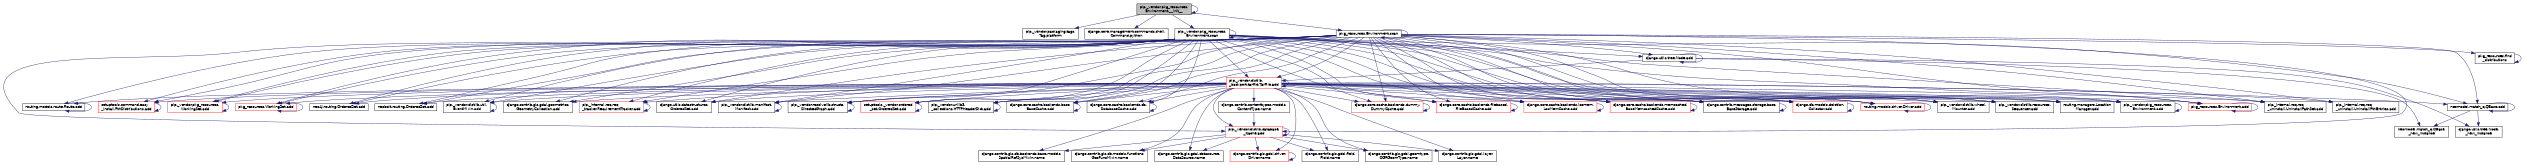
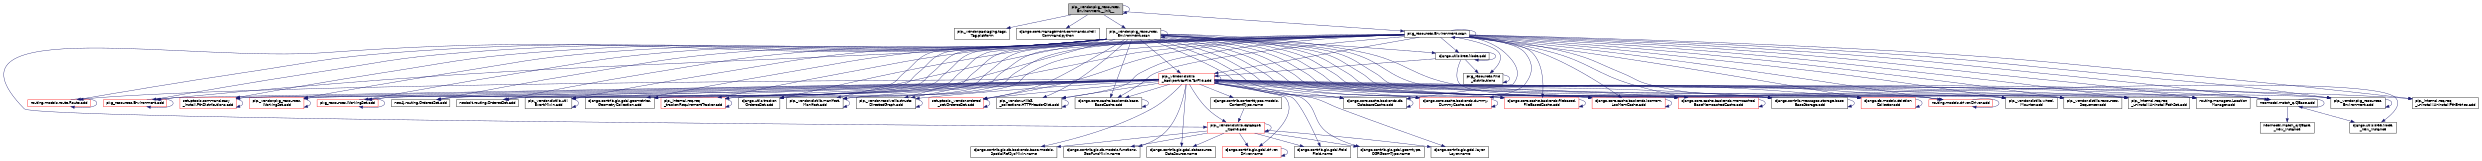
edge "django.utils.tree.Node.add" -> "neomodel.match_q.QBase. _new_instance": now "django.utils.tree.Node.add" -> "pkg_resources.find _distributions"
node "routing.models.route.Route.add": color black -> red
node "django.utils.datastructures. OrderedSet.add": label "django.utils.datastructures. OrderedSet.add" -> "django.utils.tracker. OrderedSet.add"
edge "pkg_resources.Environment.scan" -> "pip._vendor.distlib.database. _Cache.add": removed
